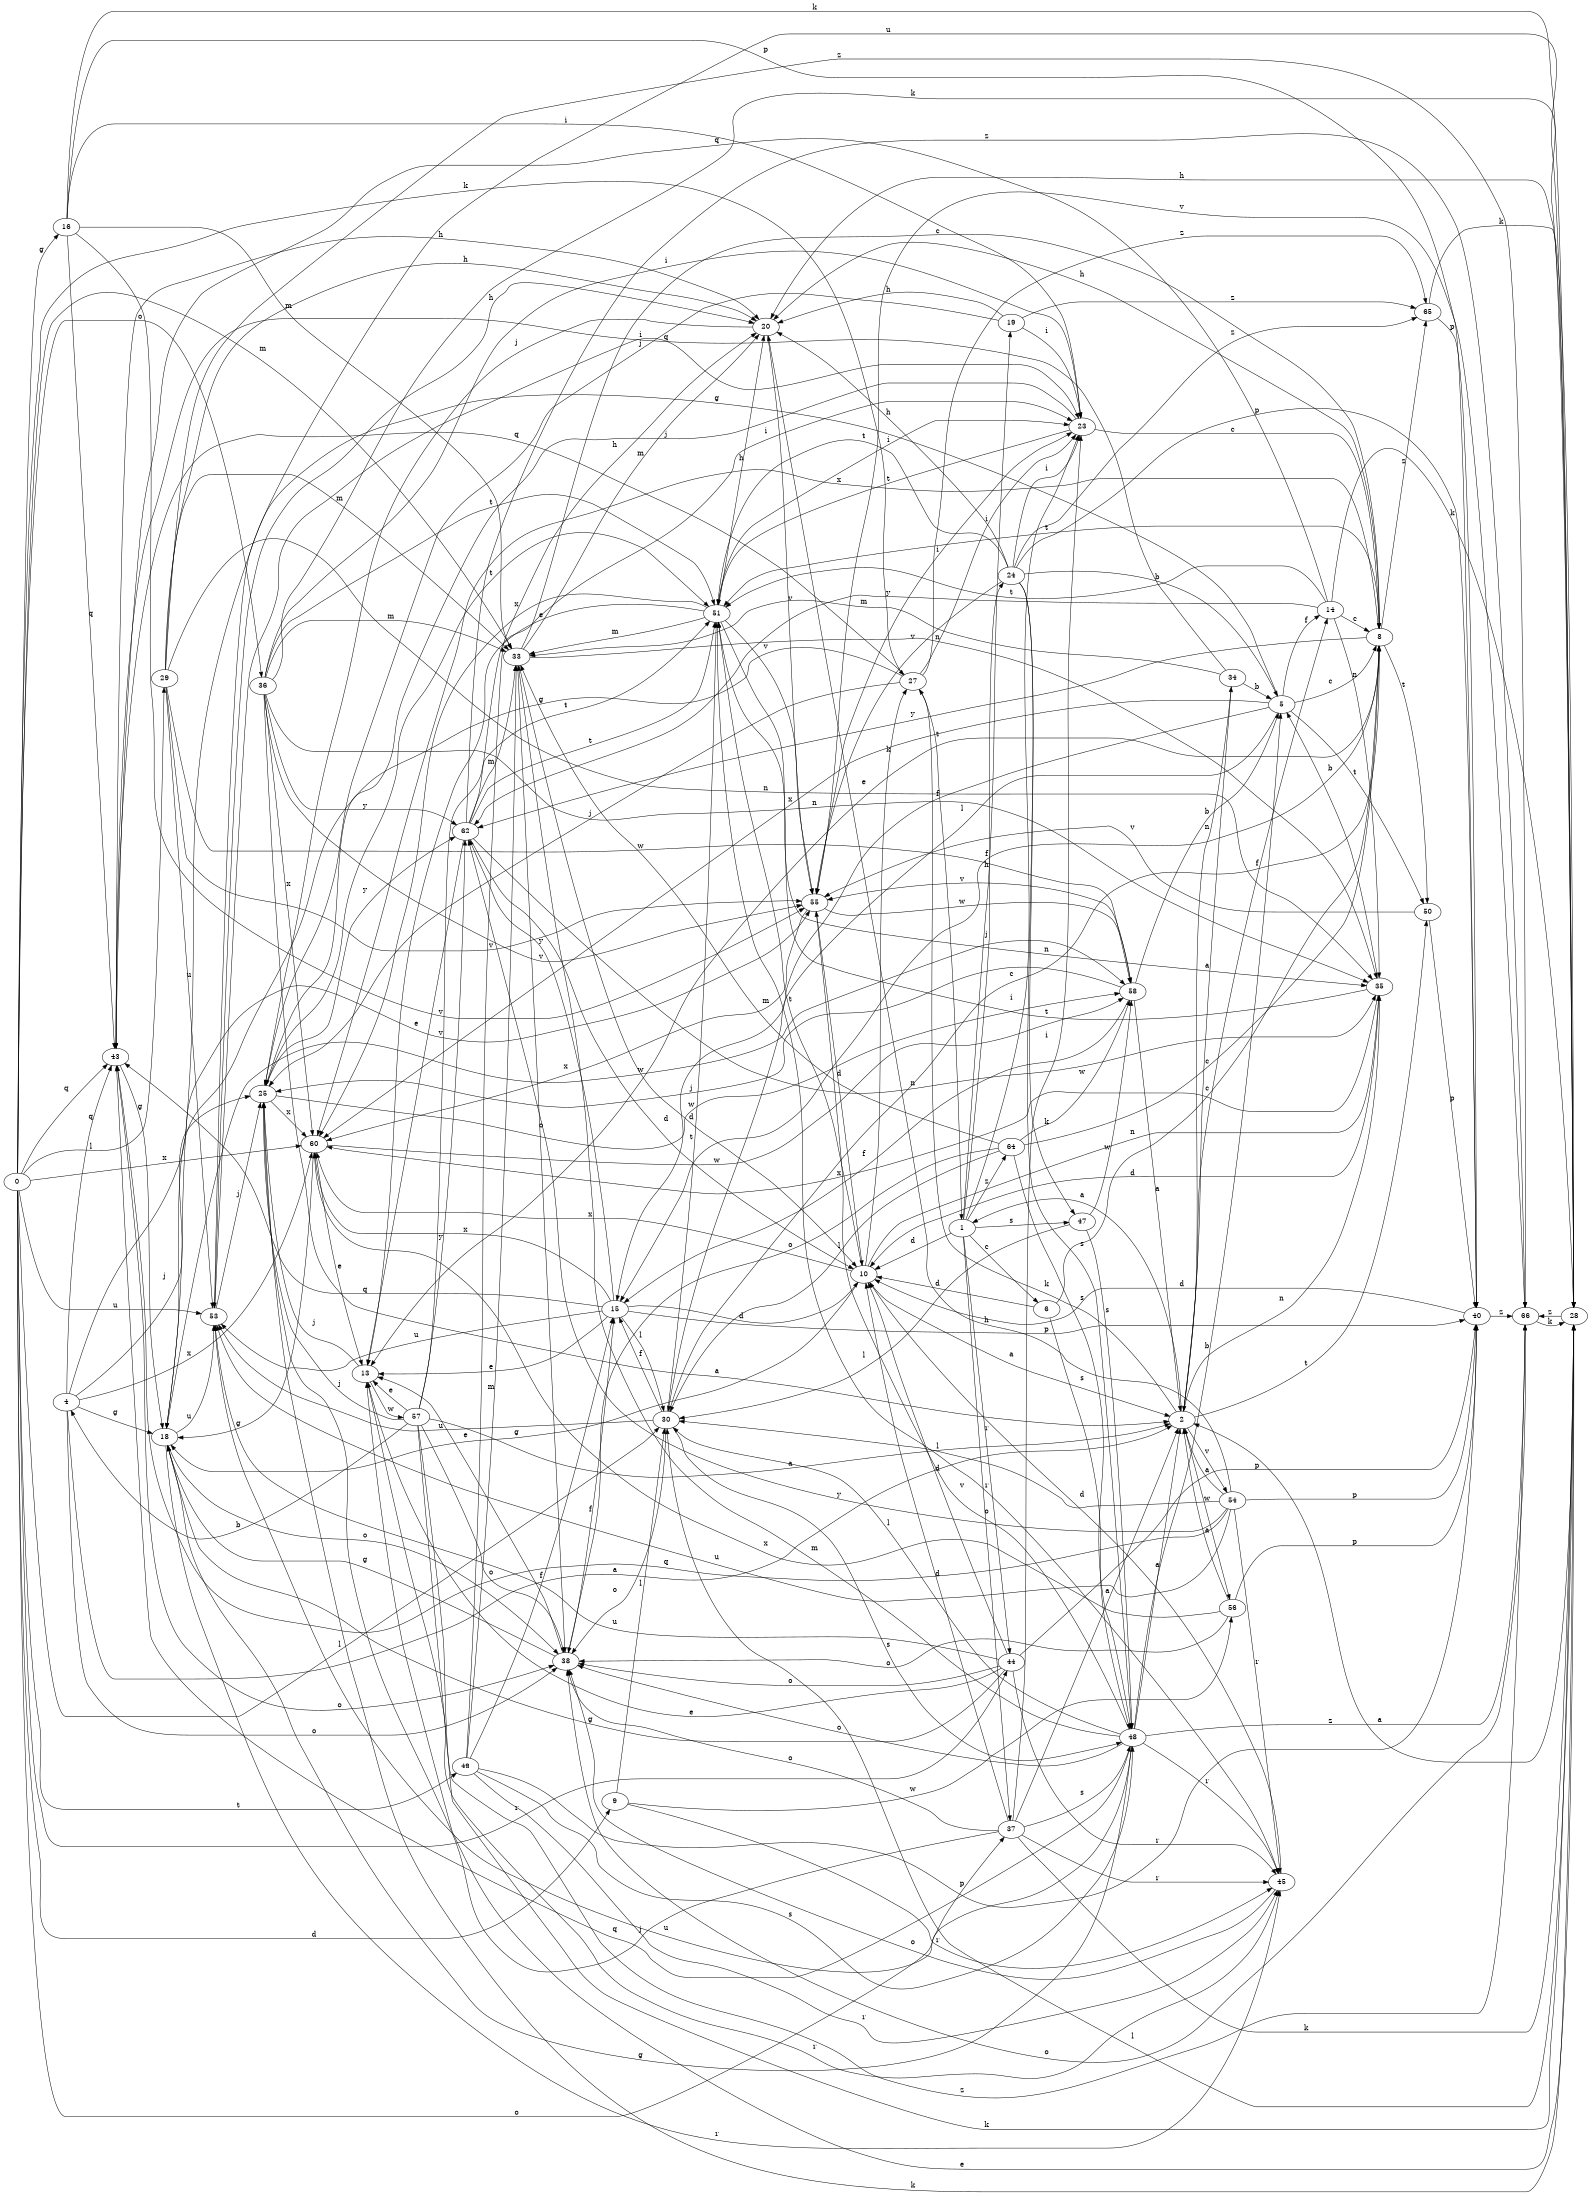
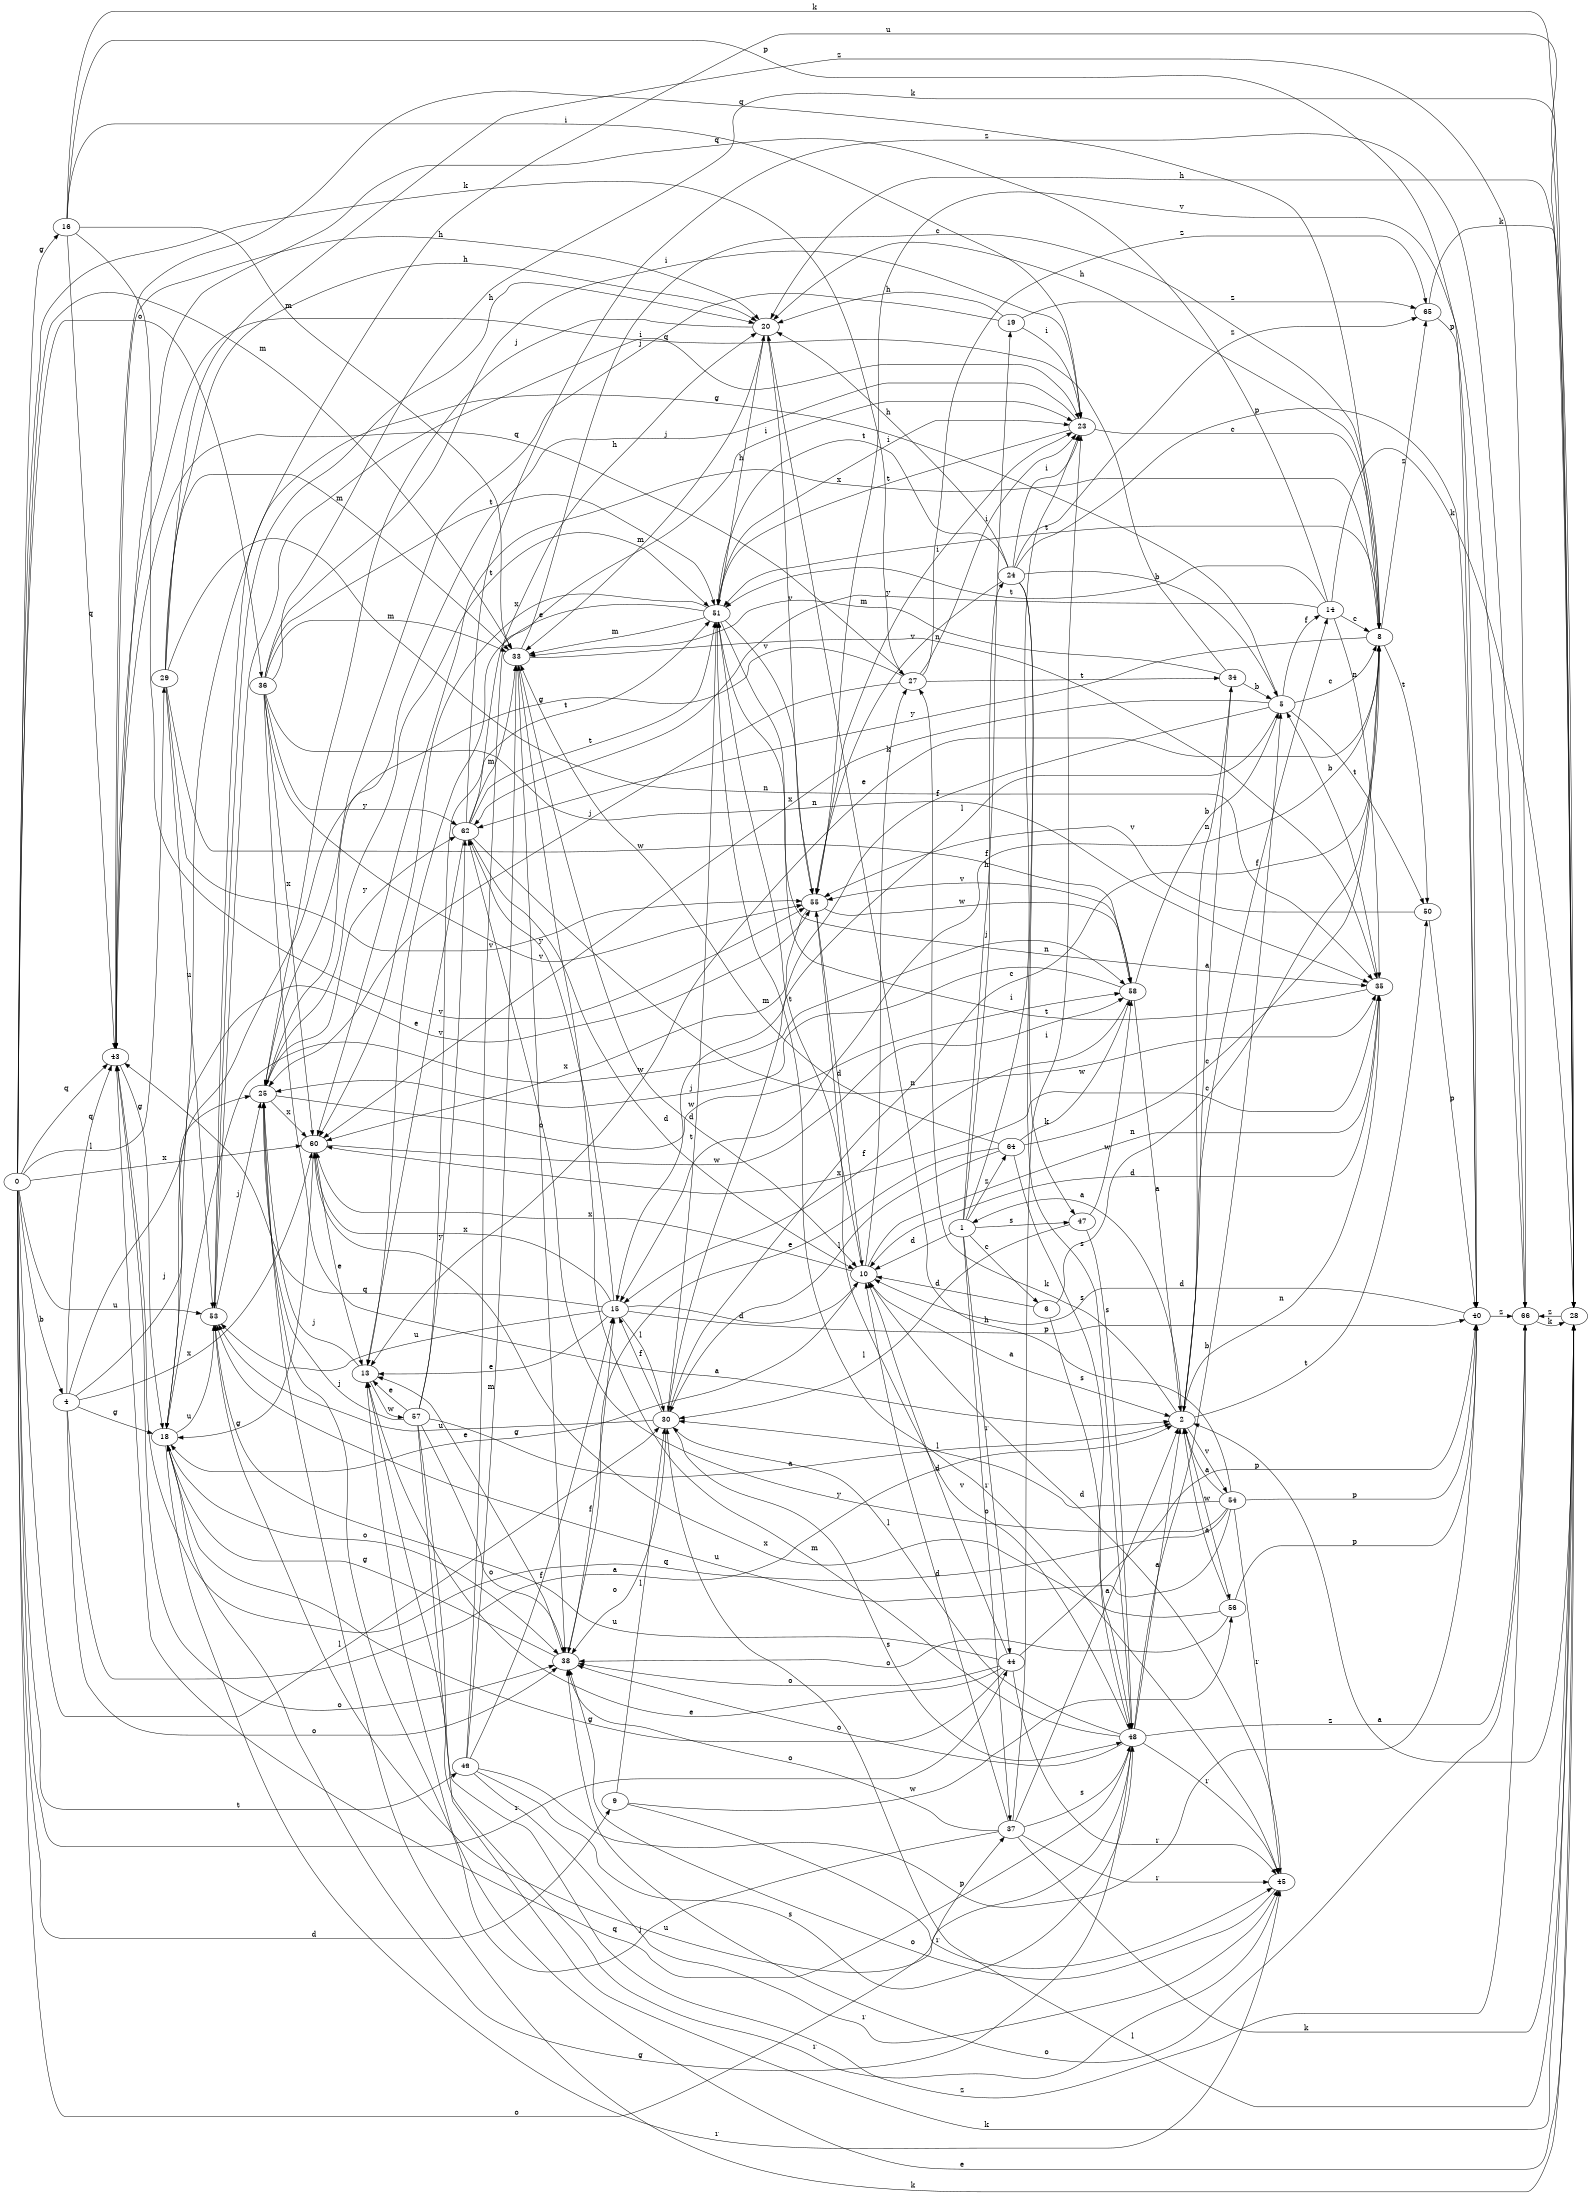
edge "8" -> "43": added, label "q"
edge "33" -> "20": reversed
edge "27" -> "1": now "27" -> "34"
edge "64" -> "38": label "o" -> "e"
edge "57" -> "4": now "0" -> "4"
